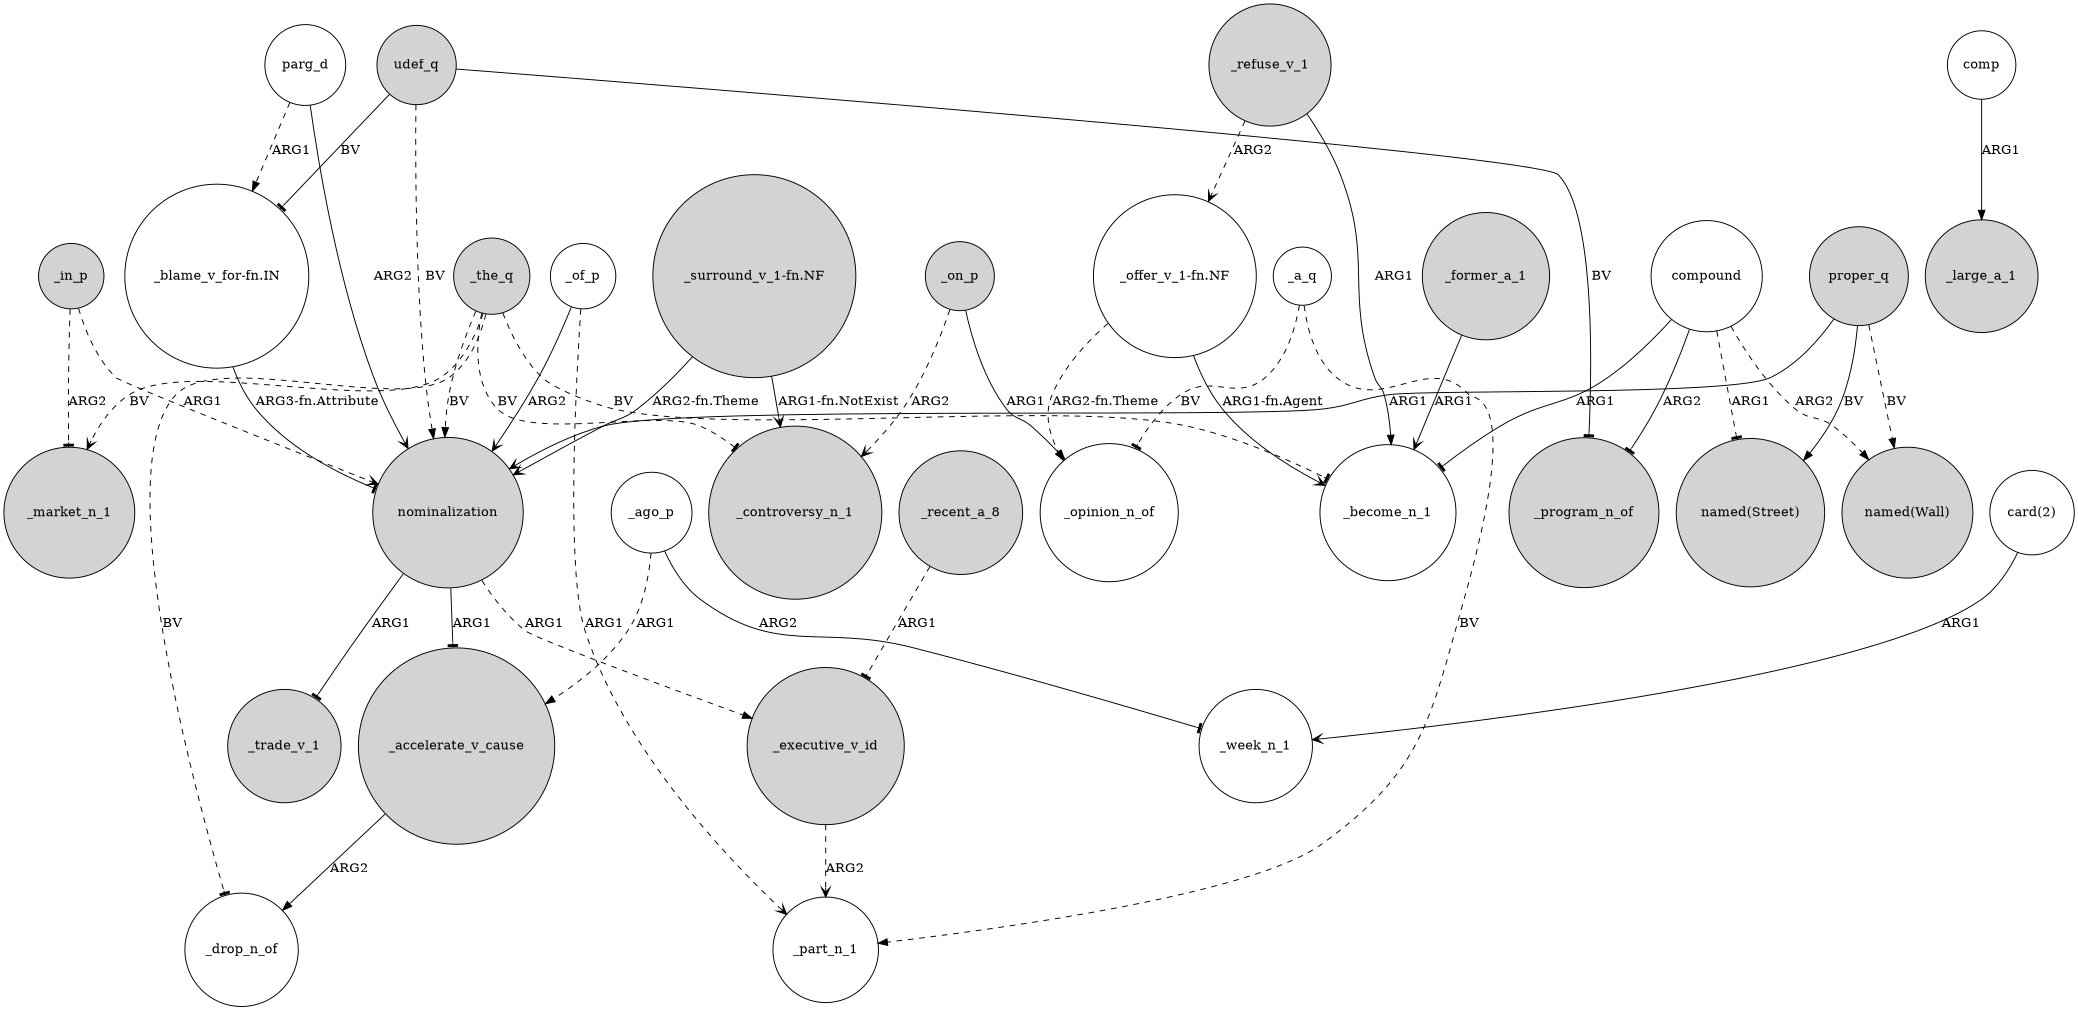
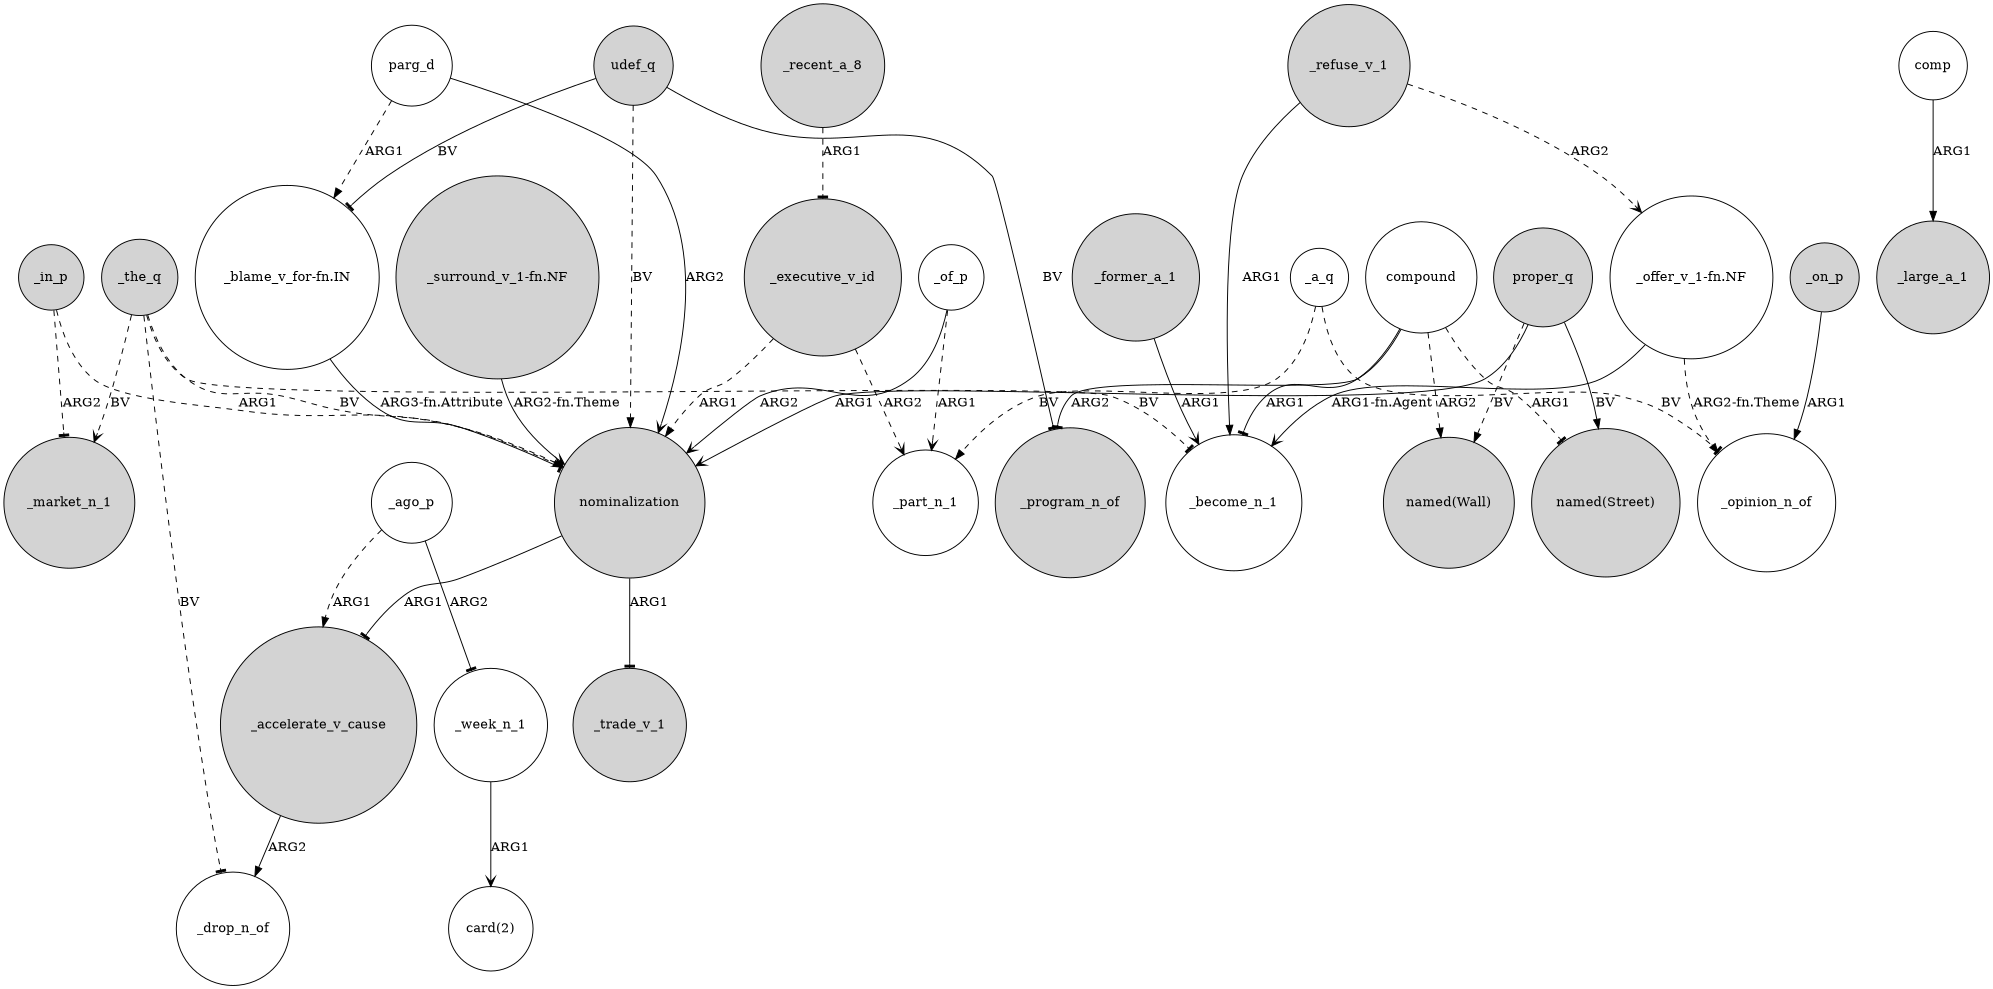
node "_controversy_n_1": removed
edge "nominalization" -> "_executive_v_id": reversed
edge "card(2)" -> "_week_n_1": reversed
